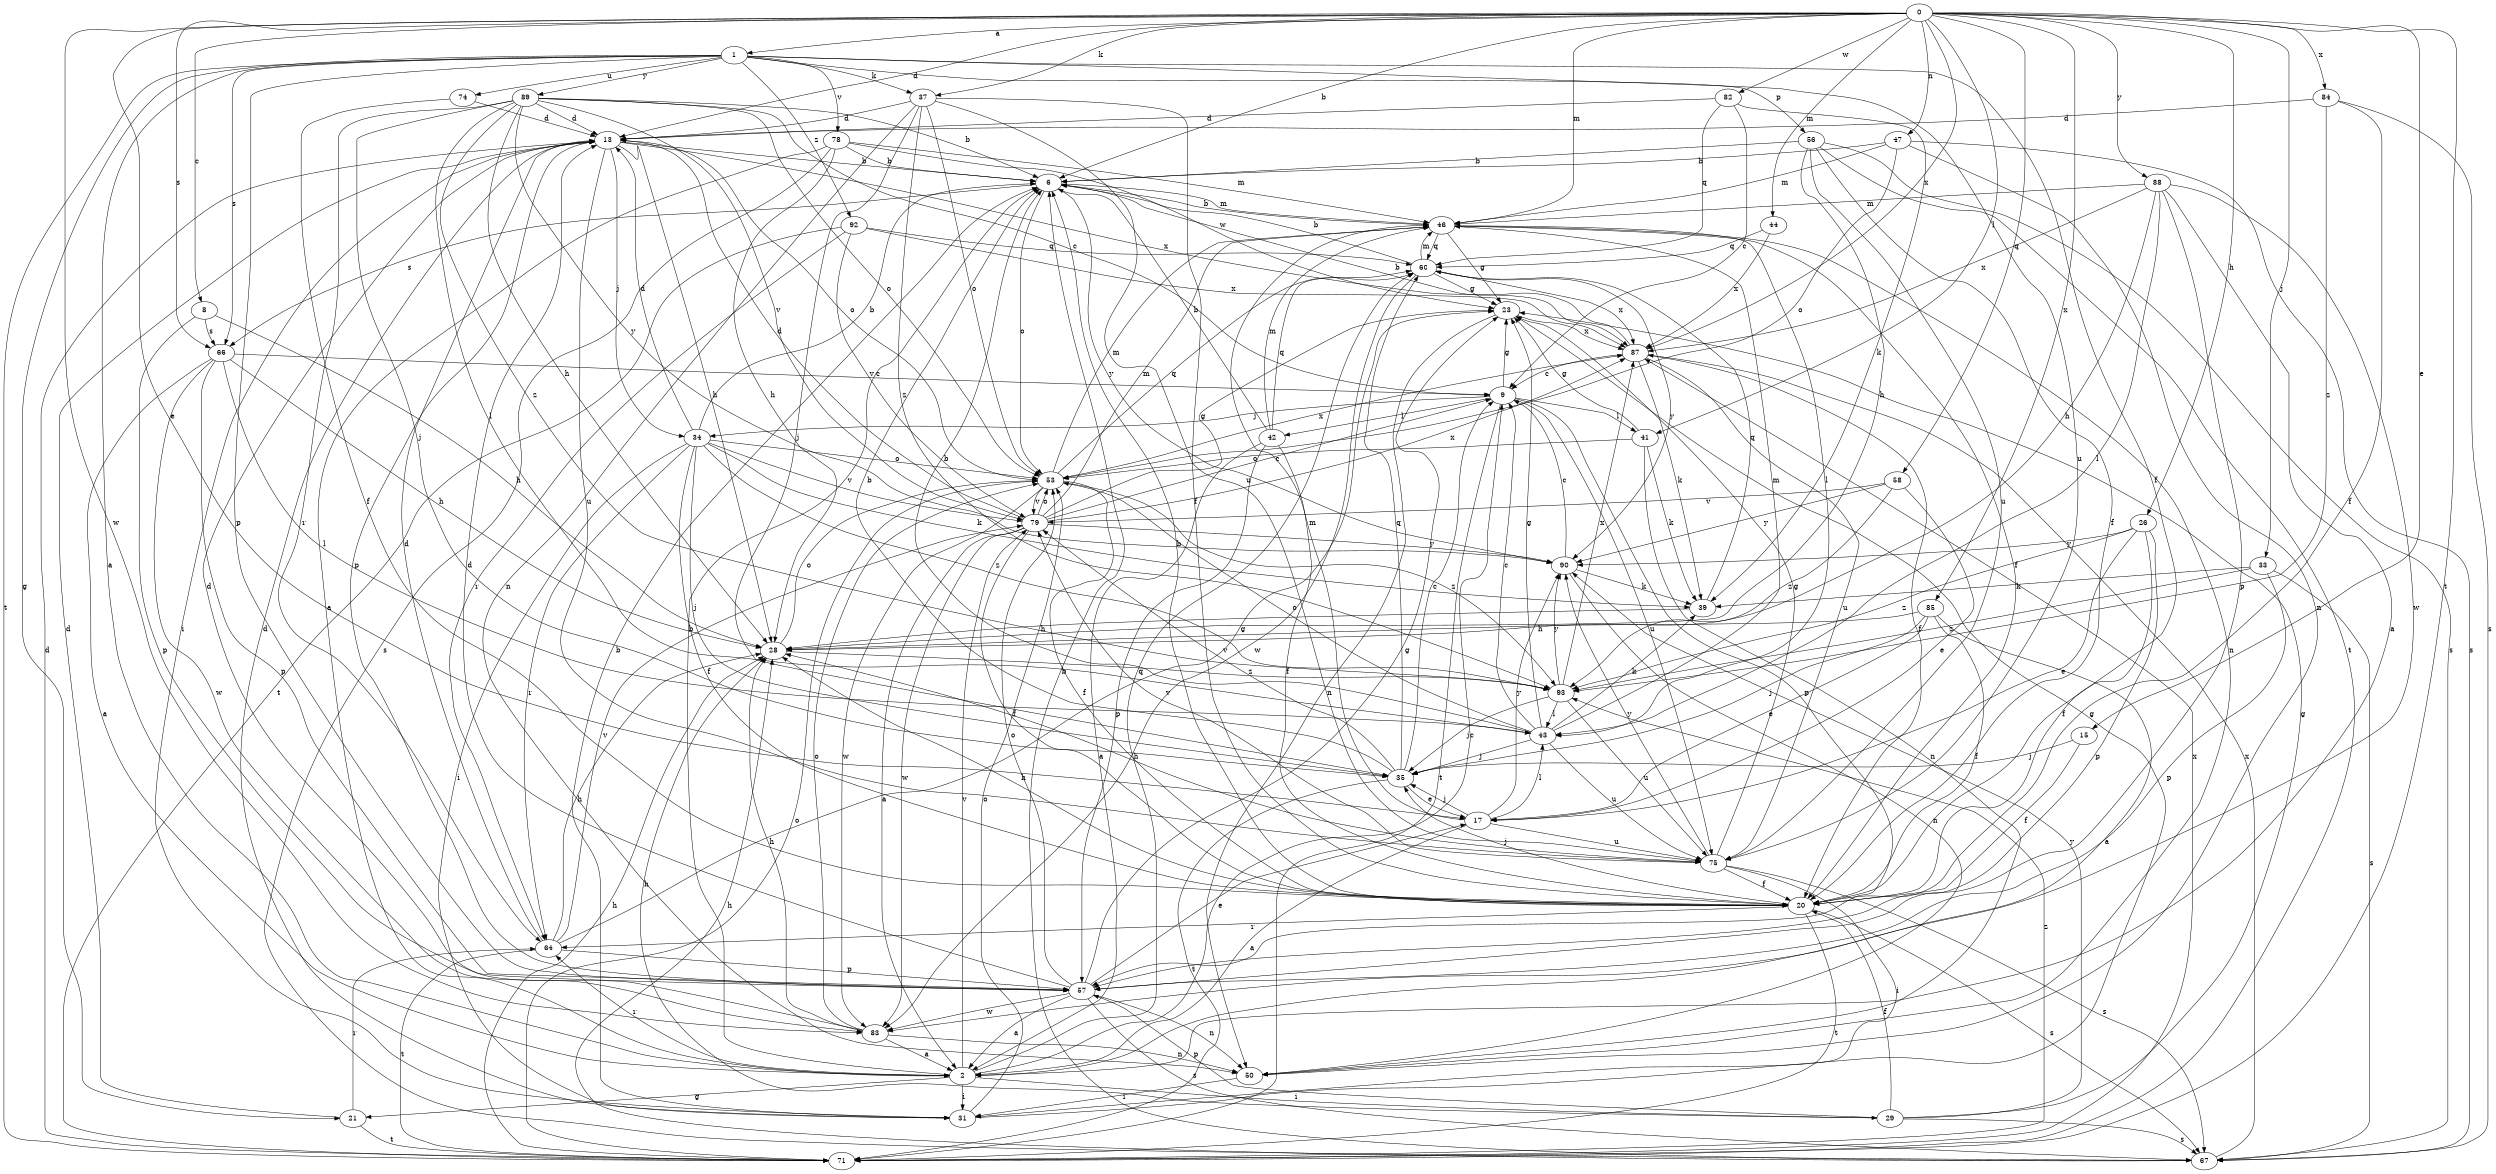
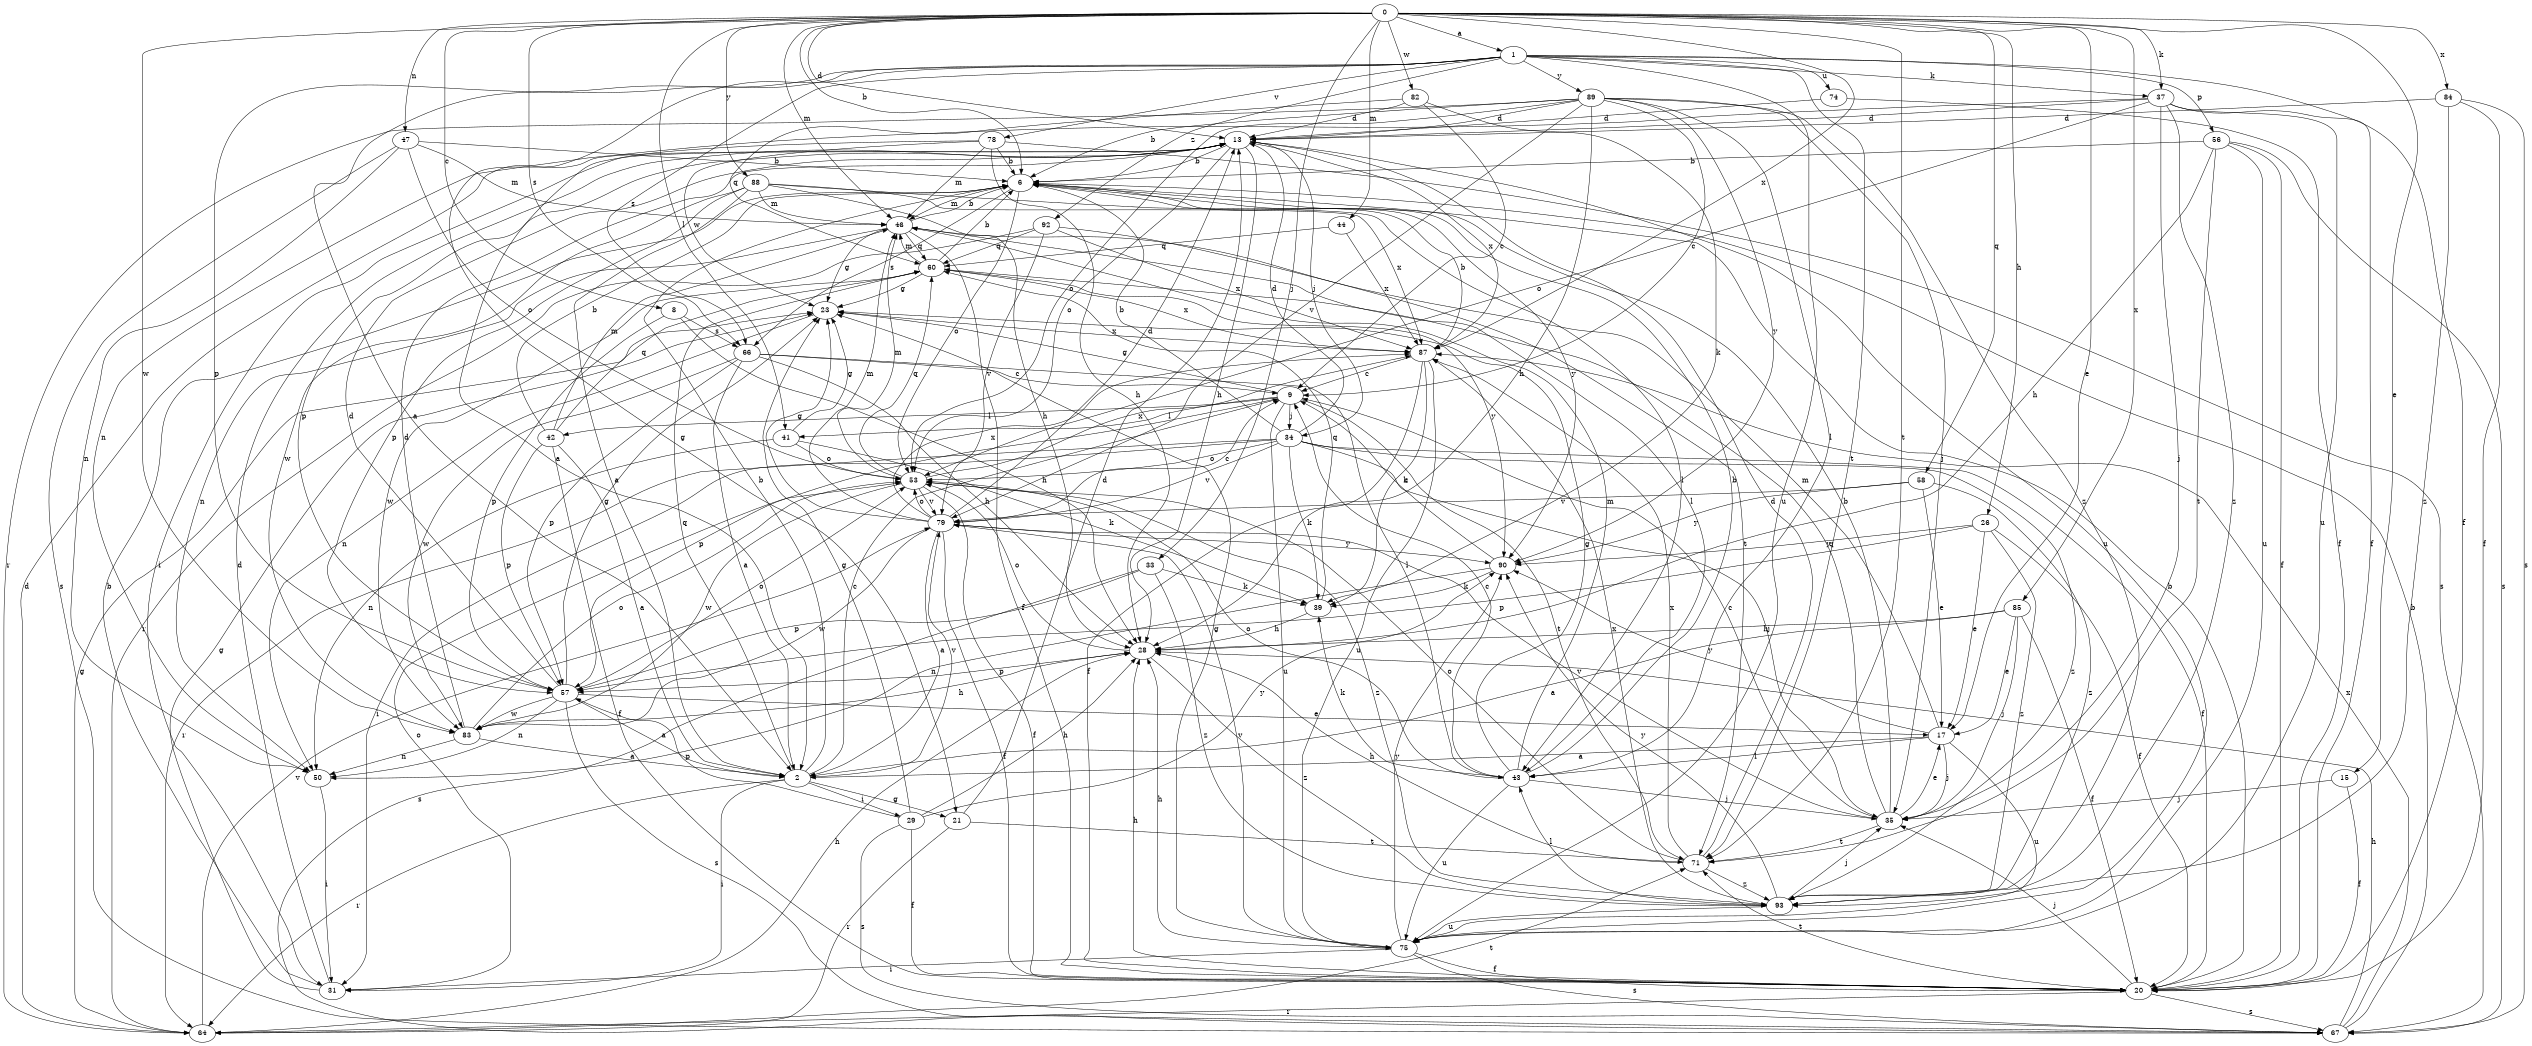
edge "64" -> "57": now "28" -> "57"
